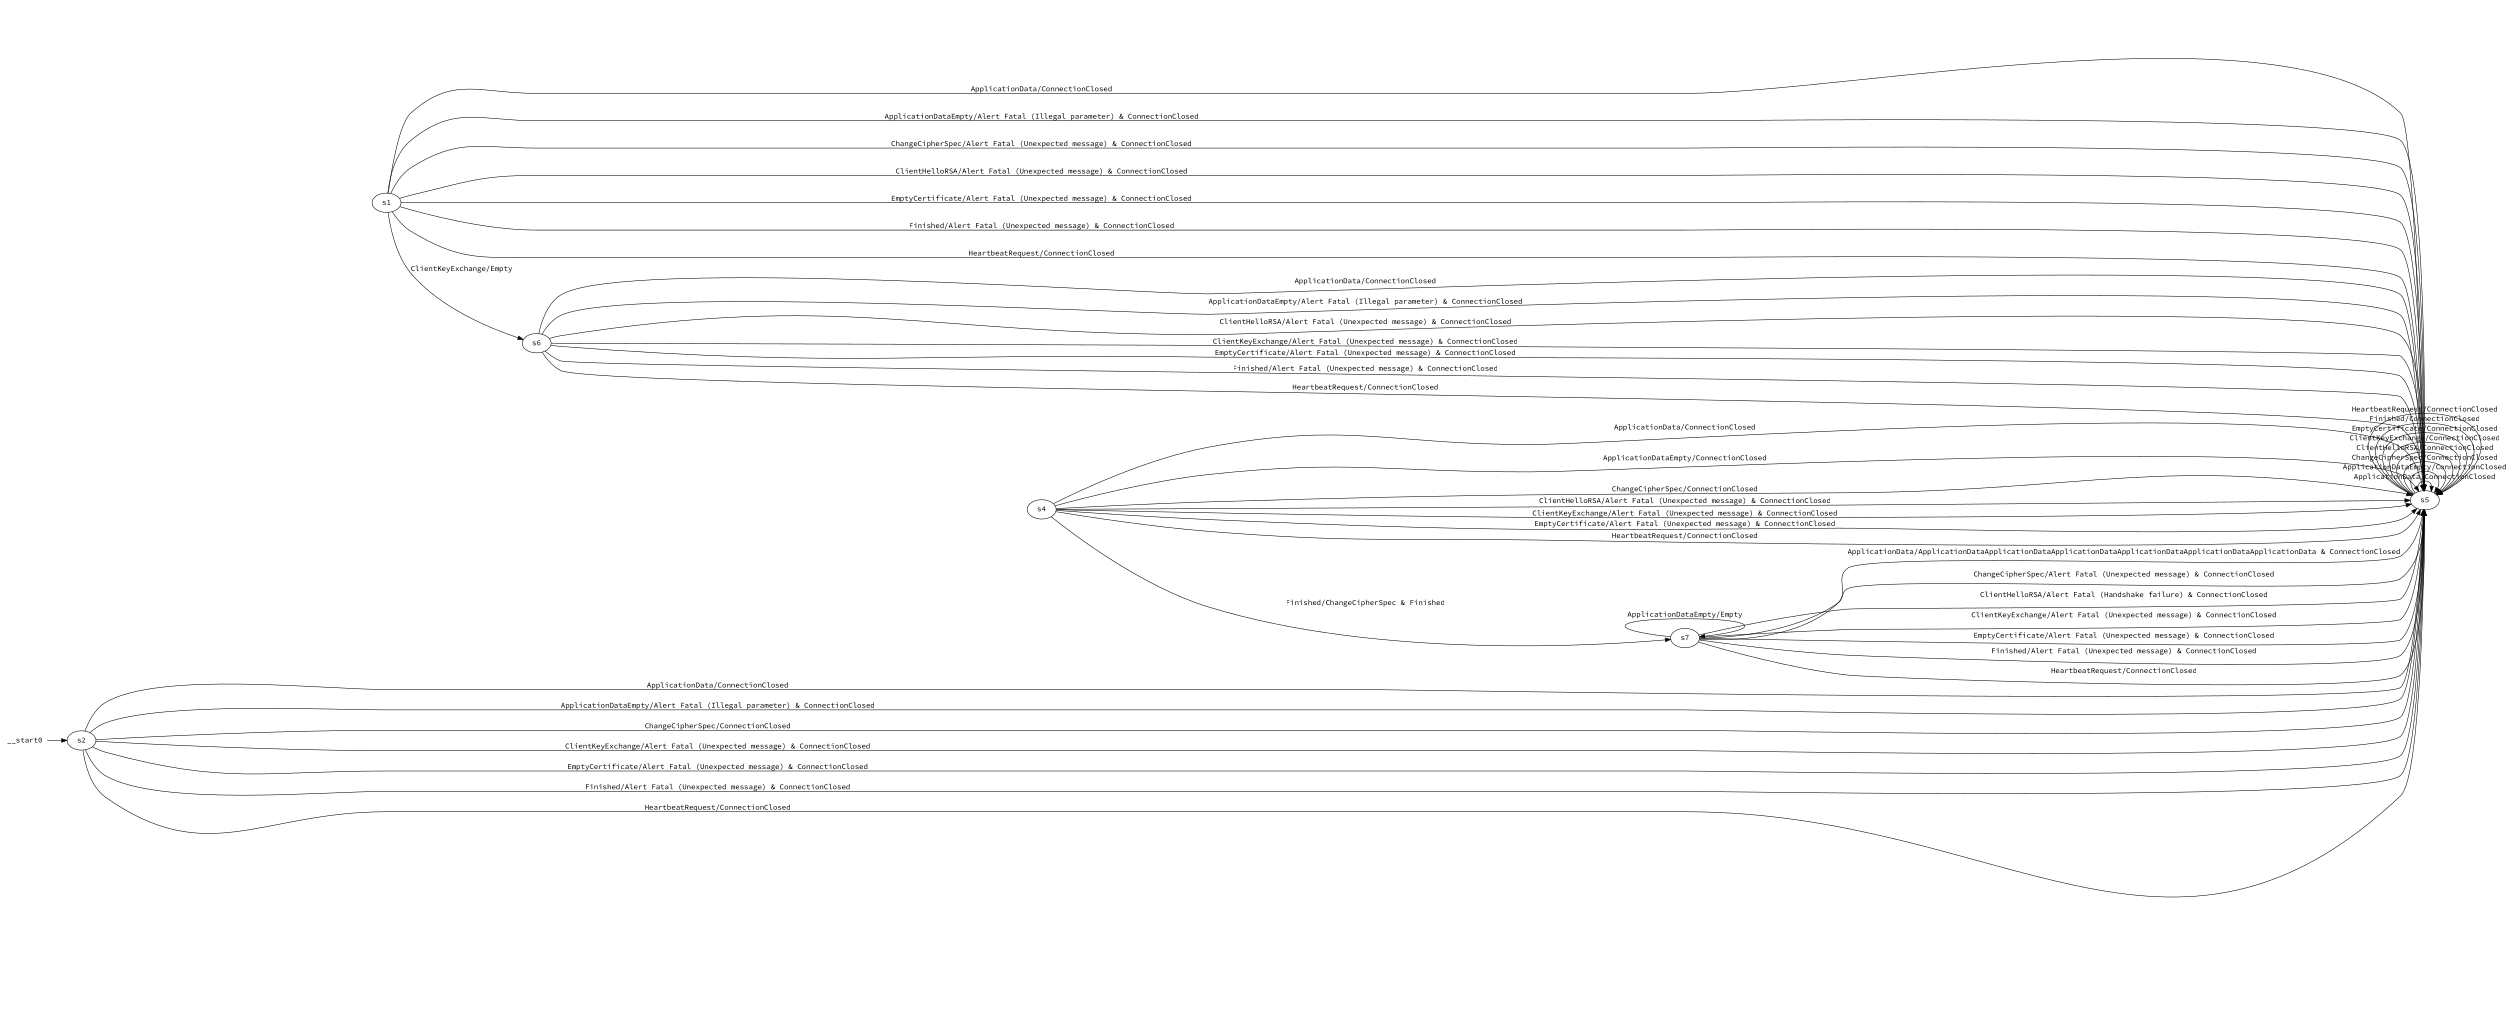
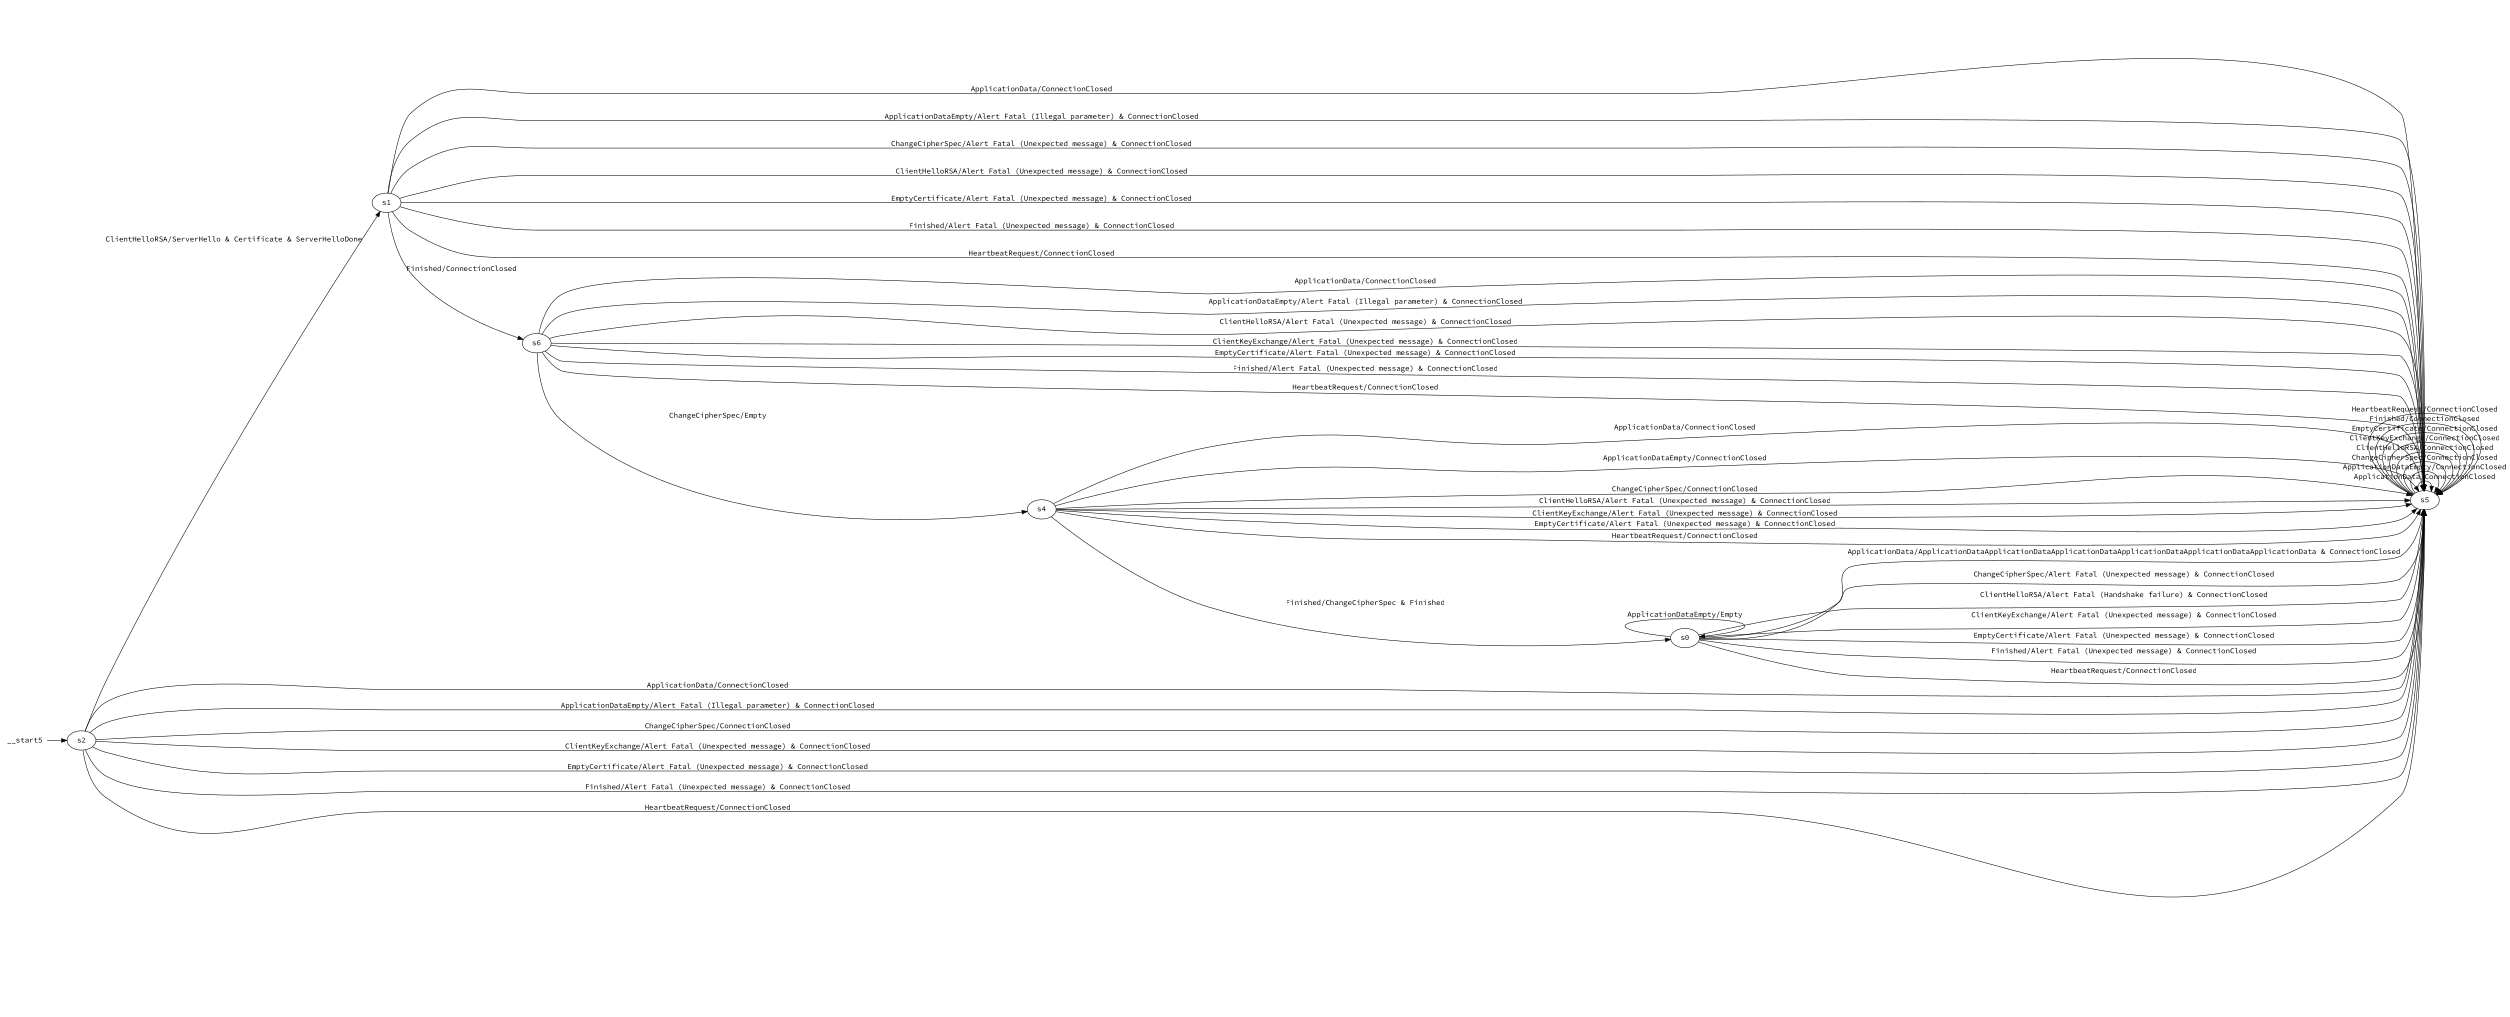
edge "s1" -> "s6": label "ClientKeyExchange/Empty" -> "Finished/ConnectionClosed"
edge "s2" -> "s1": added, label "ClientHelloRSA/ServerHello & Certificate & ServerHelloDone"
edge "s6" -> "s4": added, label "ChangeCipherSpec/Empty"
node "s7": label "s7" -> "s0"
node "__start0": label "__start0" -> "__start5"
